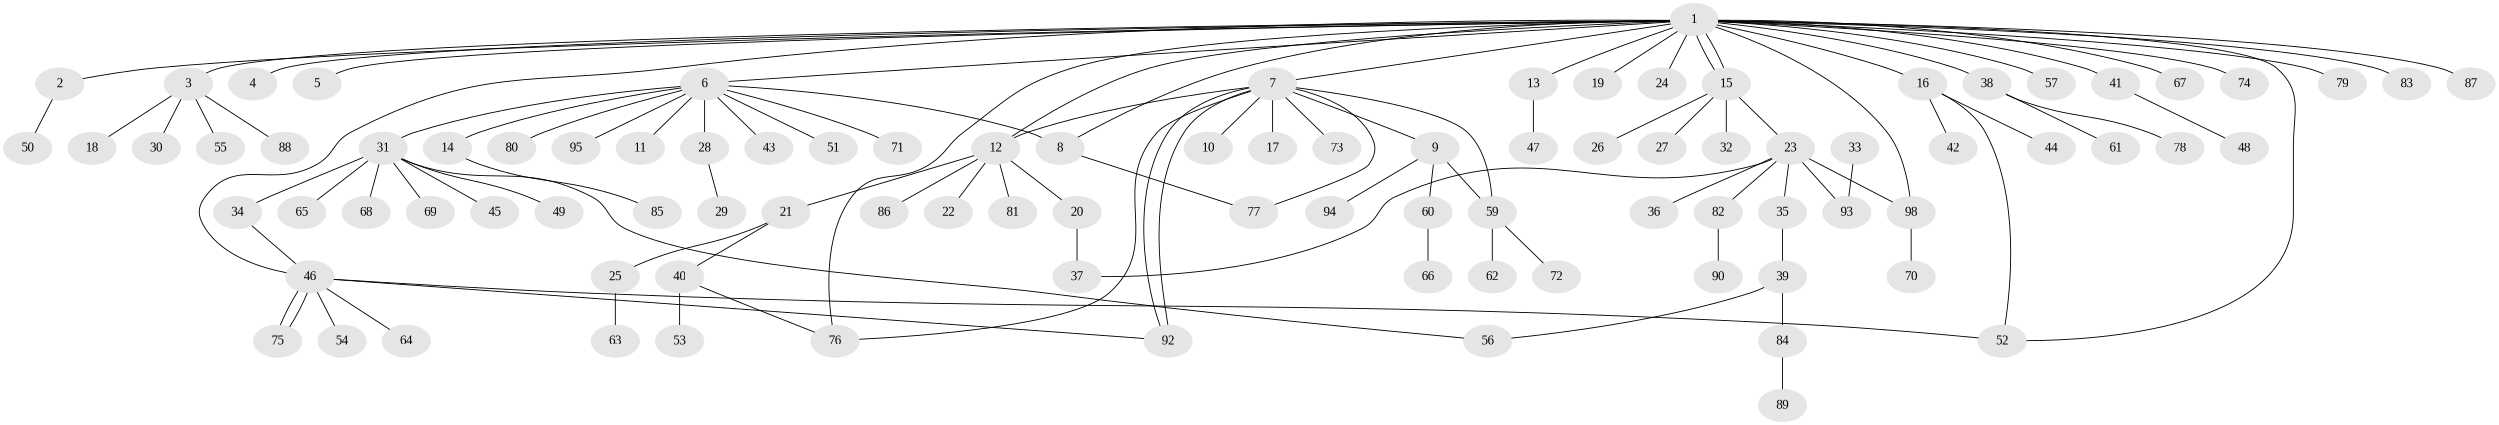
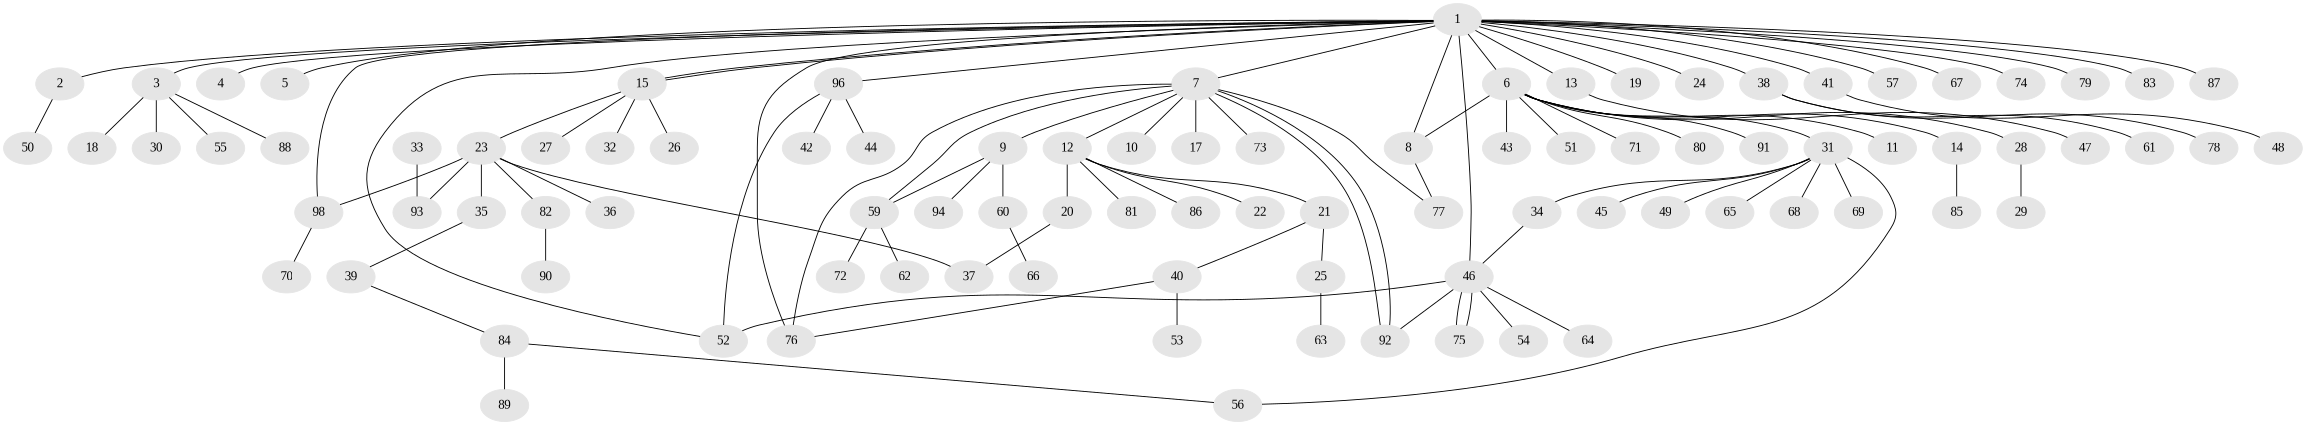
edge "1" -- "12": removed
node "16": label "16" -> "96"
node "95": label "95" -> "91"
edge "39" -- "56": now "84" -- "56"
